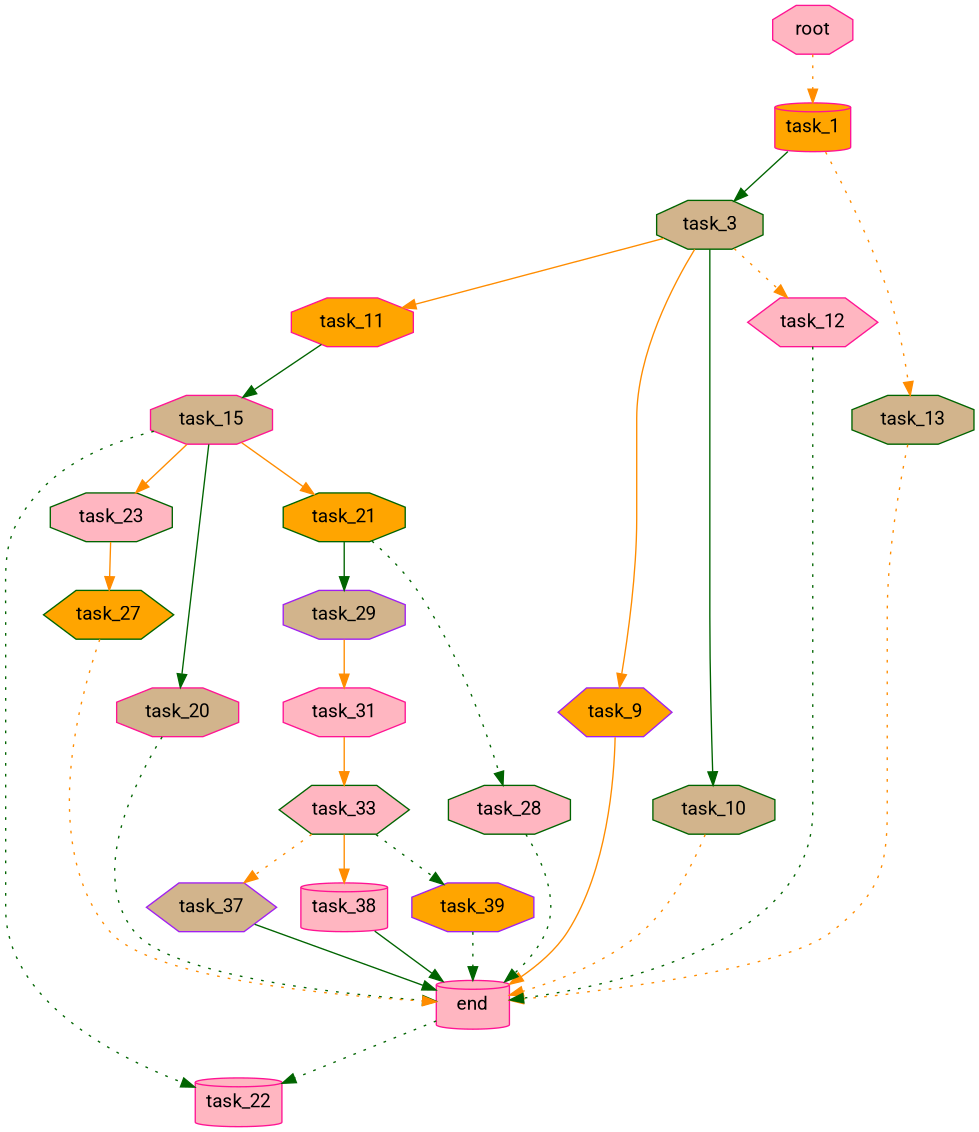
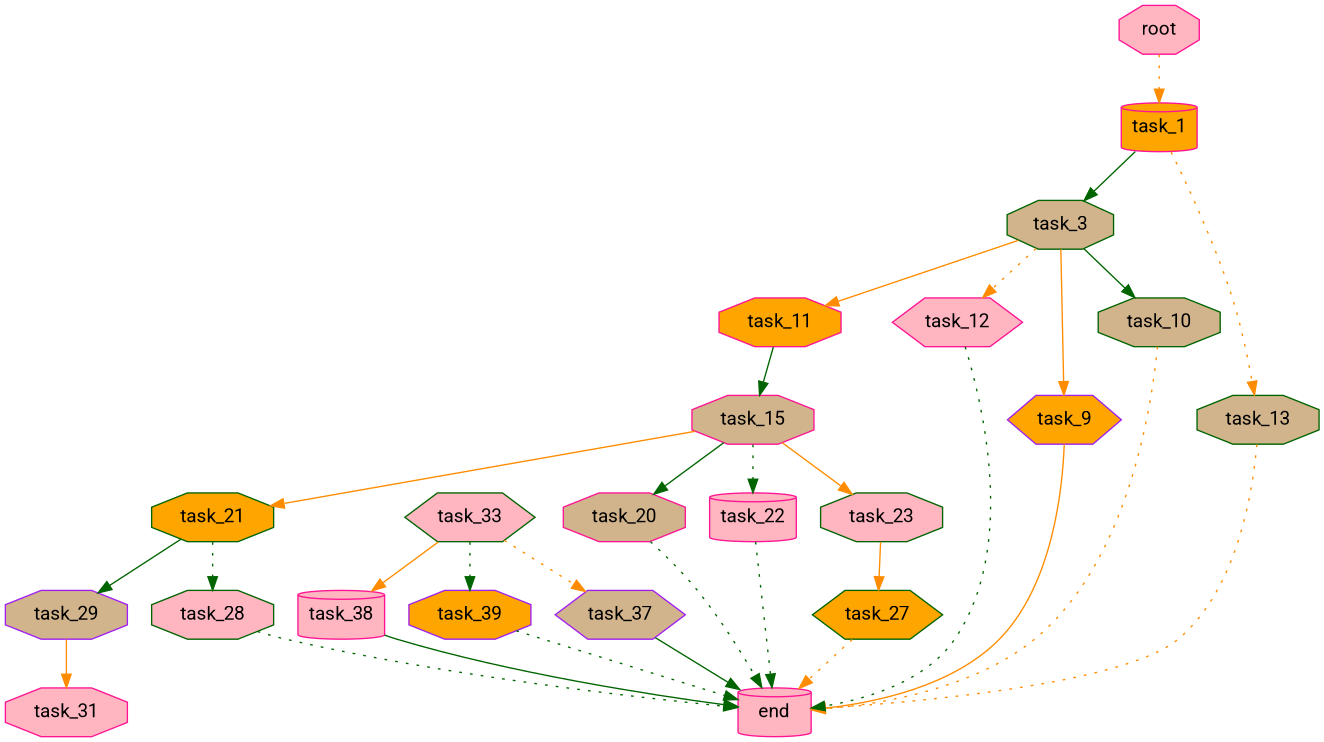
edge "task_31" -> "task_33": removed
edge "end" -> "task_22": reversed
